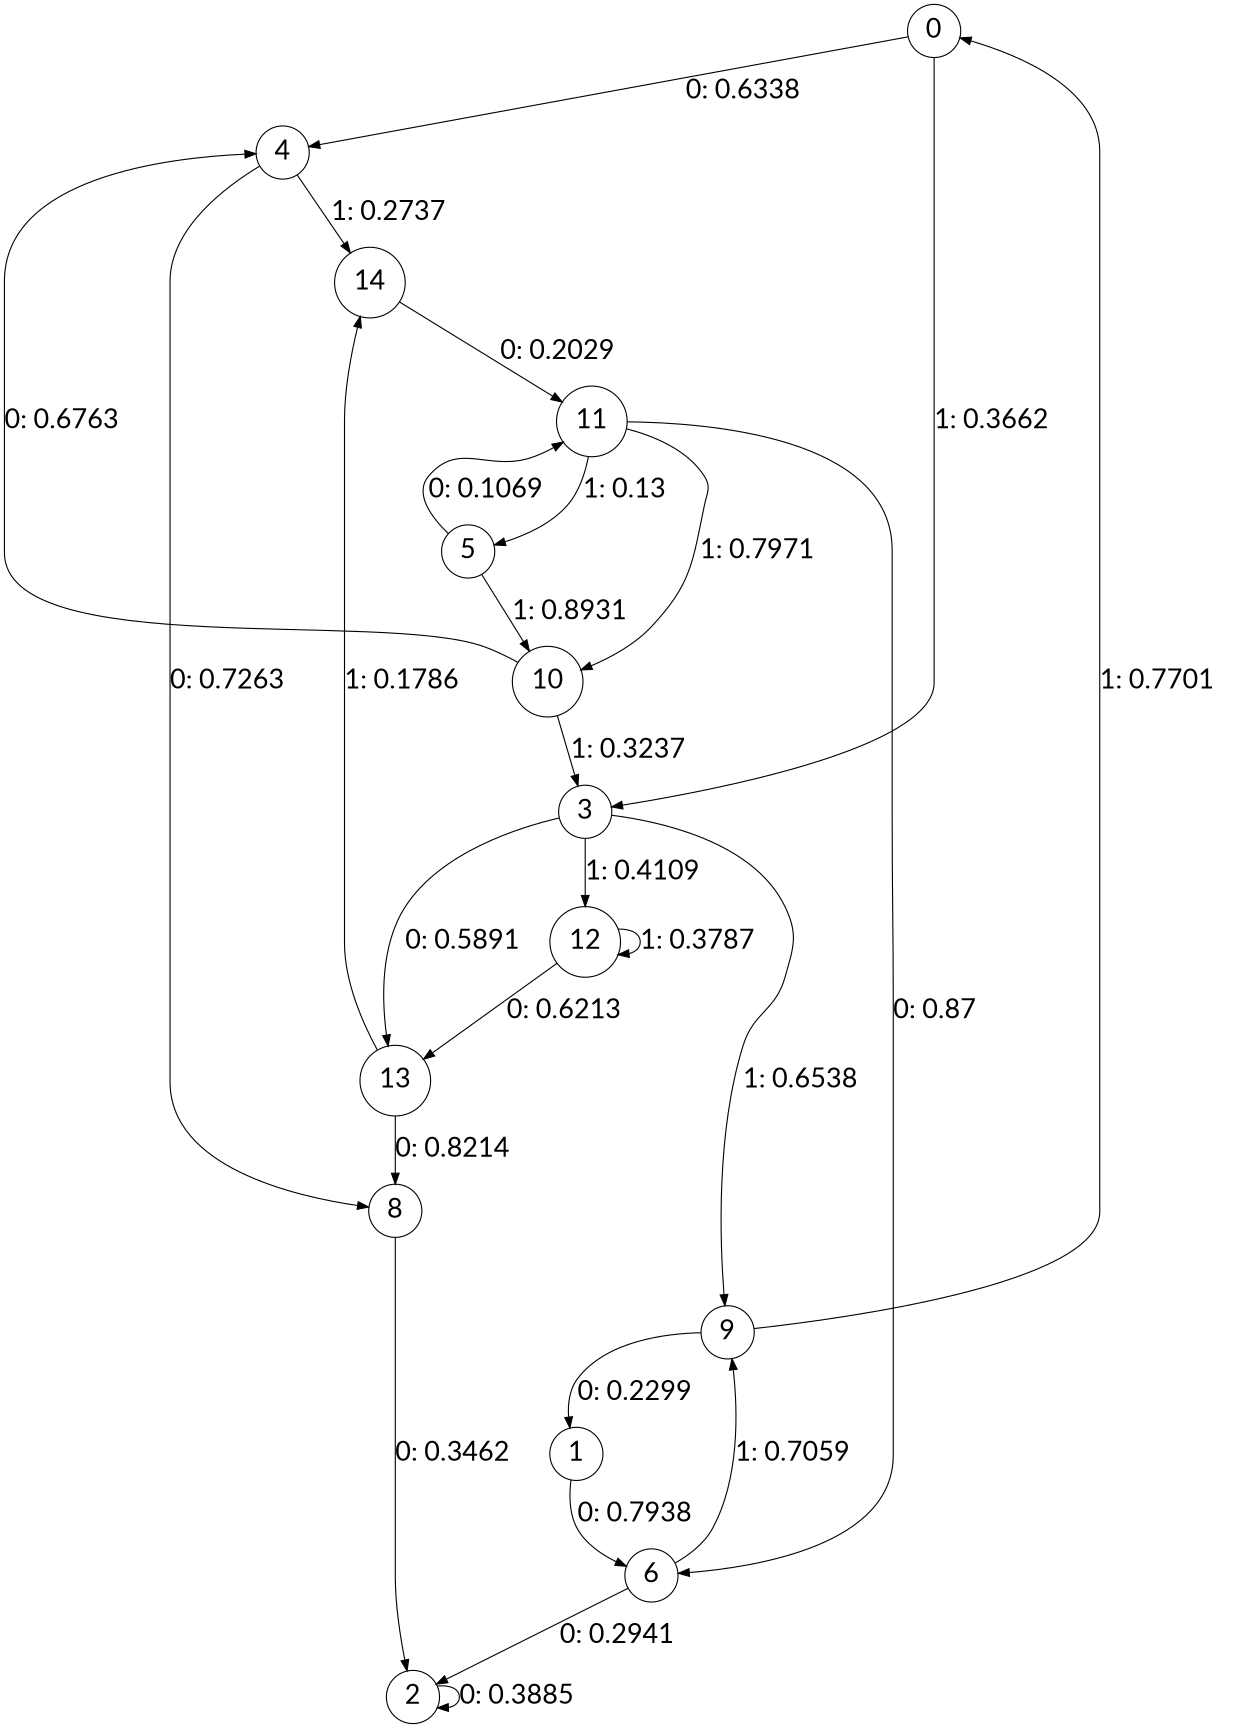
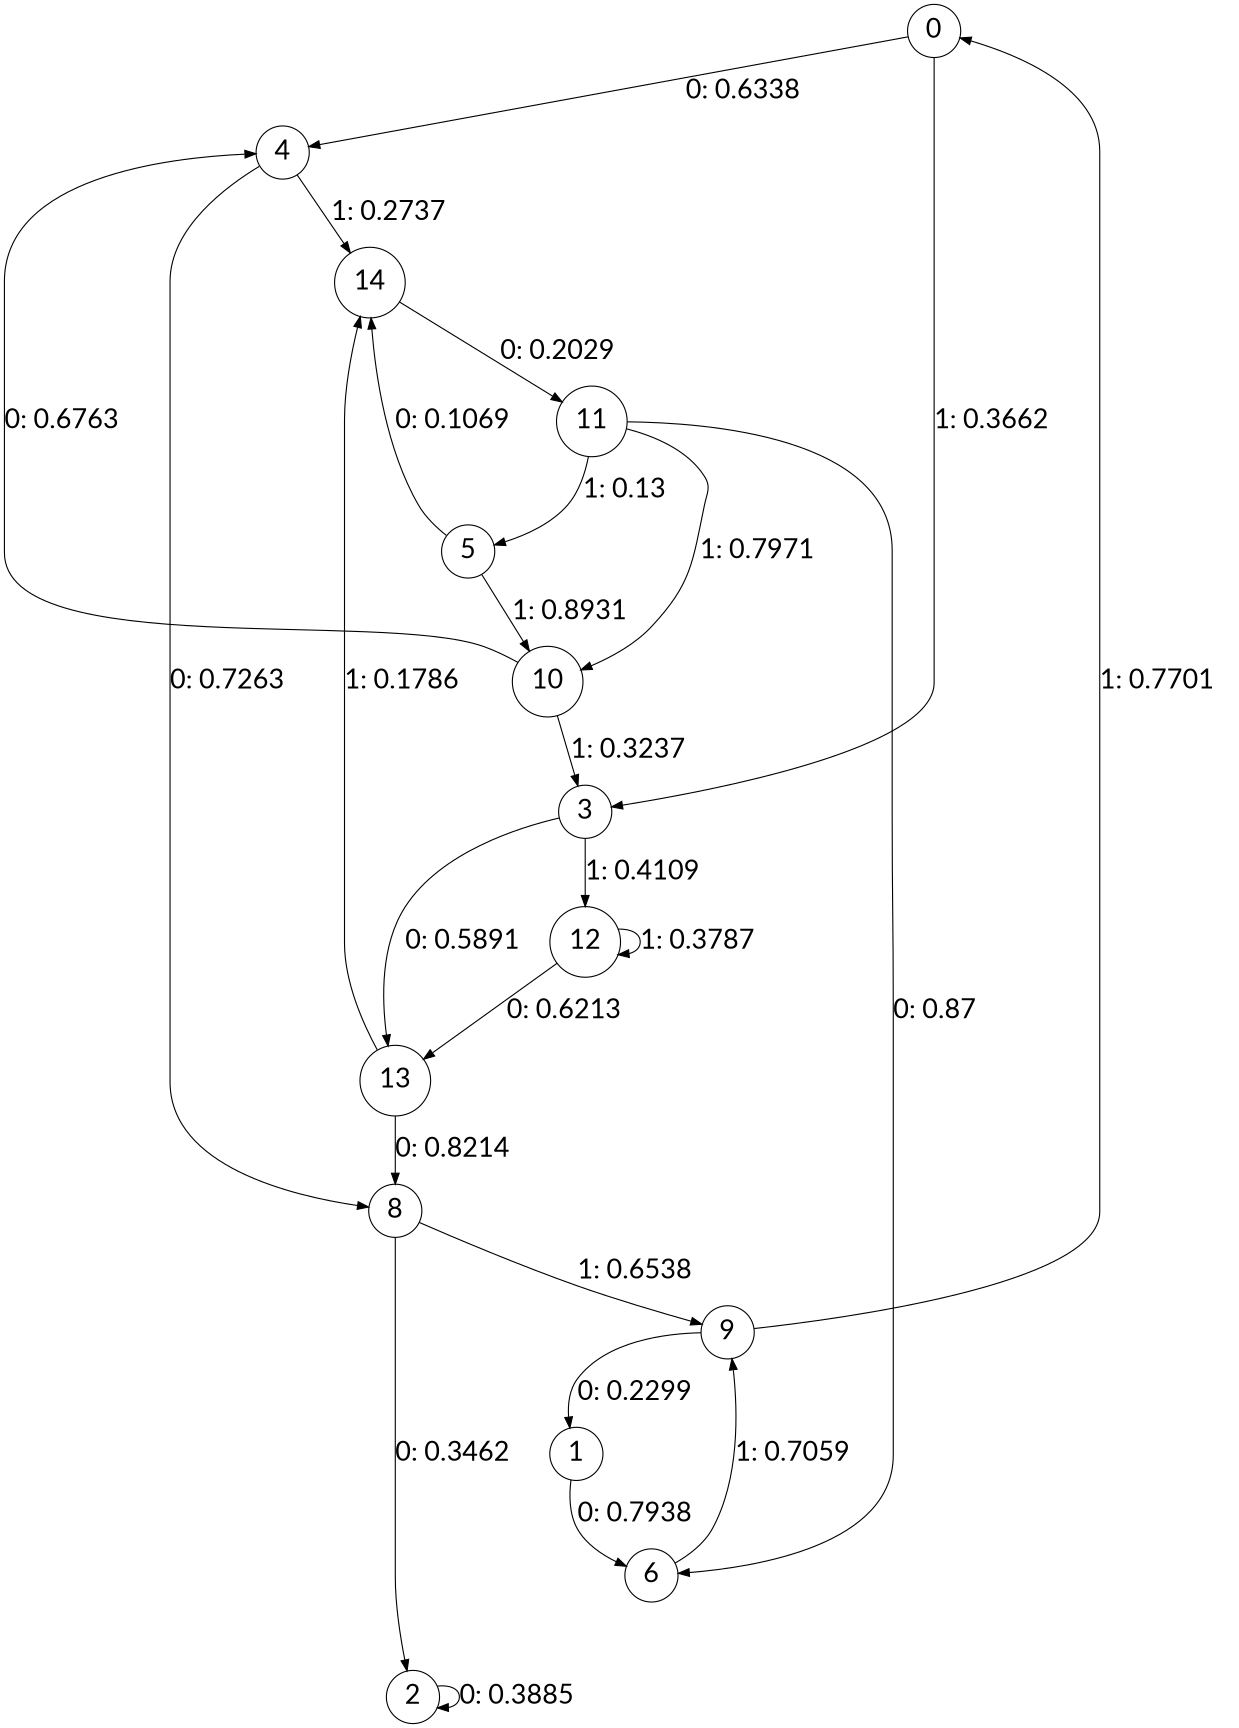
edge "5" -> "11": now "5" -> "14"
edge "3" -> "9": now "8" -> "9"
edge "6" -> "2": removed, label "0: 0.2941"
